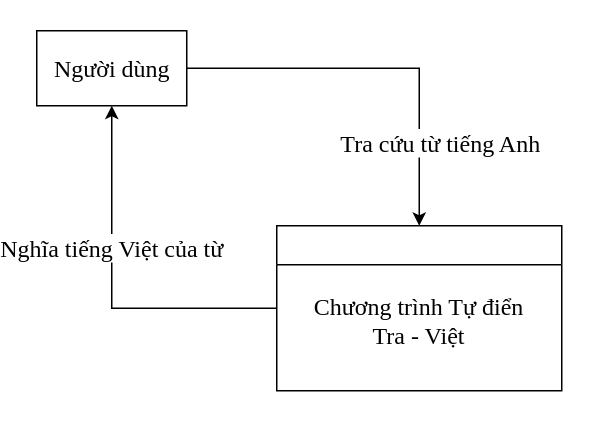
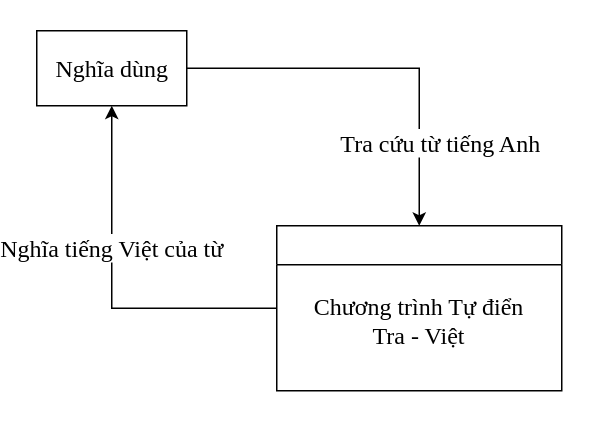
node "Người dùng": label "Người dùng" -> "Nghĩa dùng"
